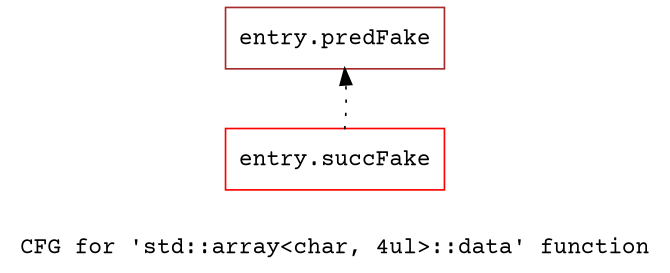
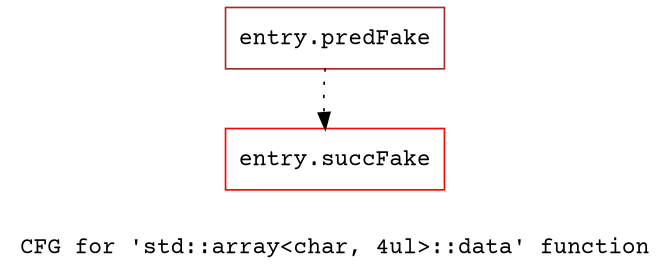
edge "entry.succFake" -> "entry.predFake": reversed
